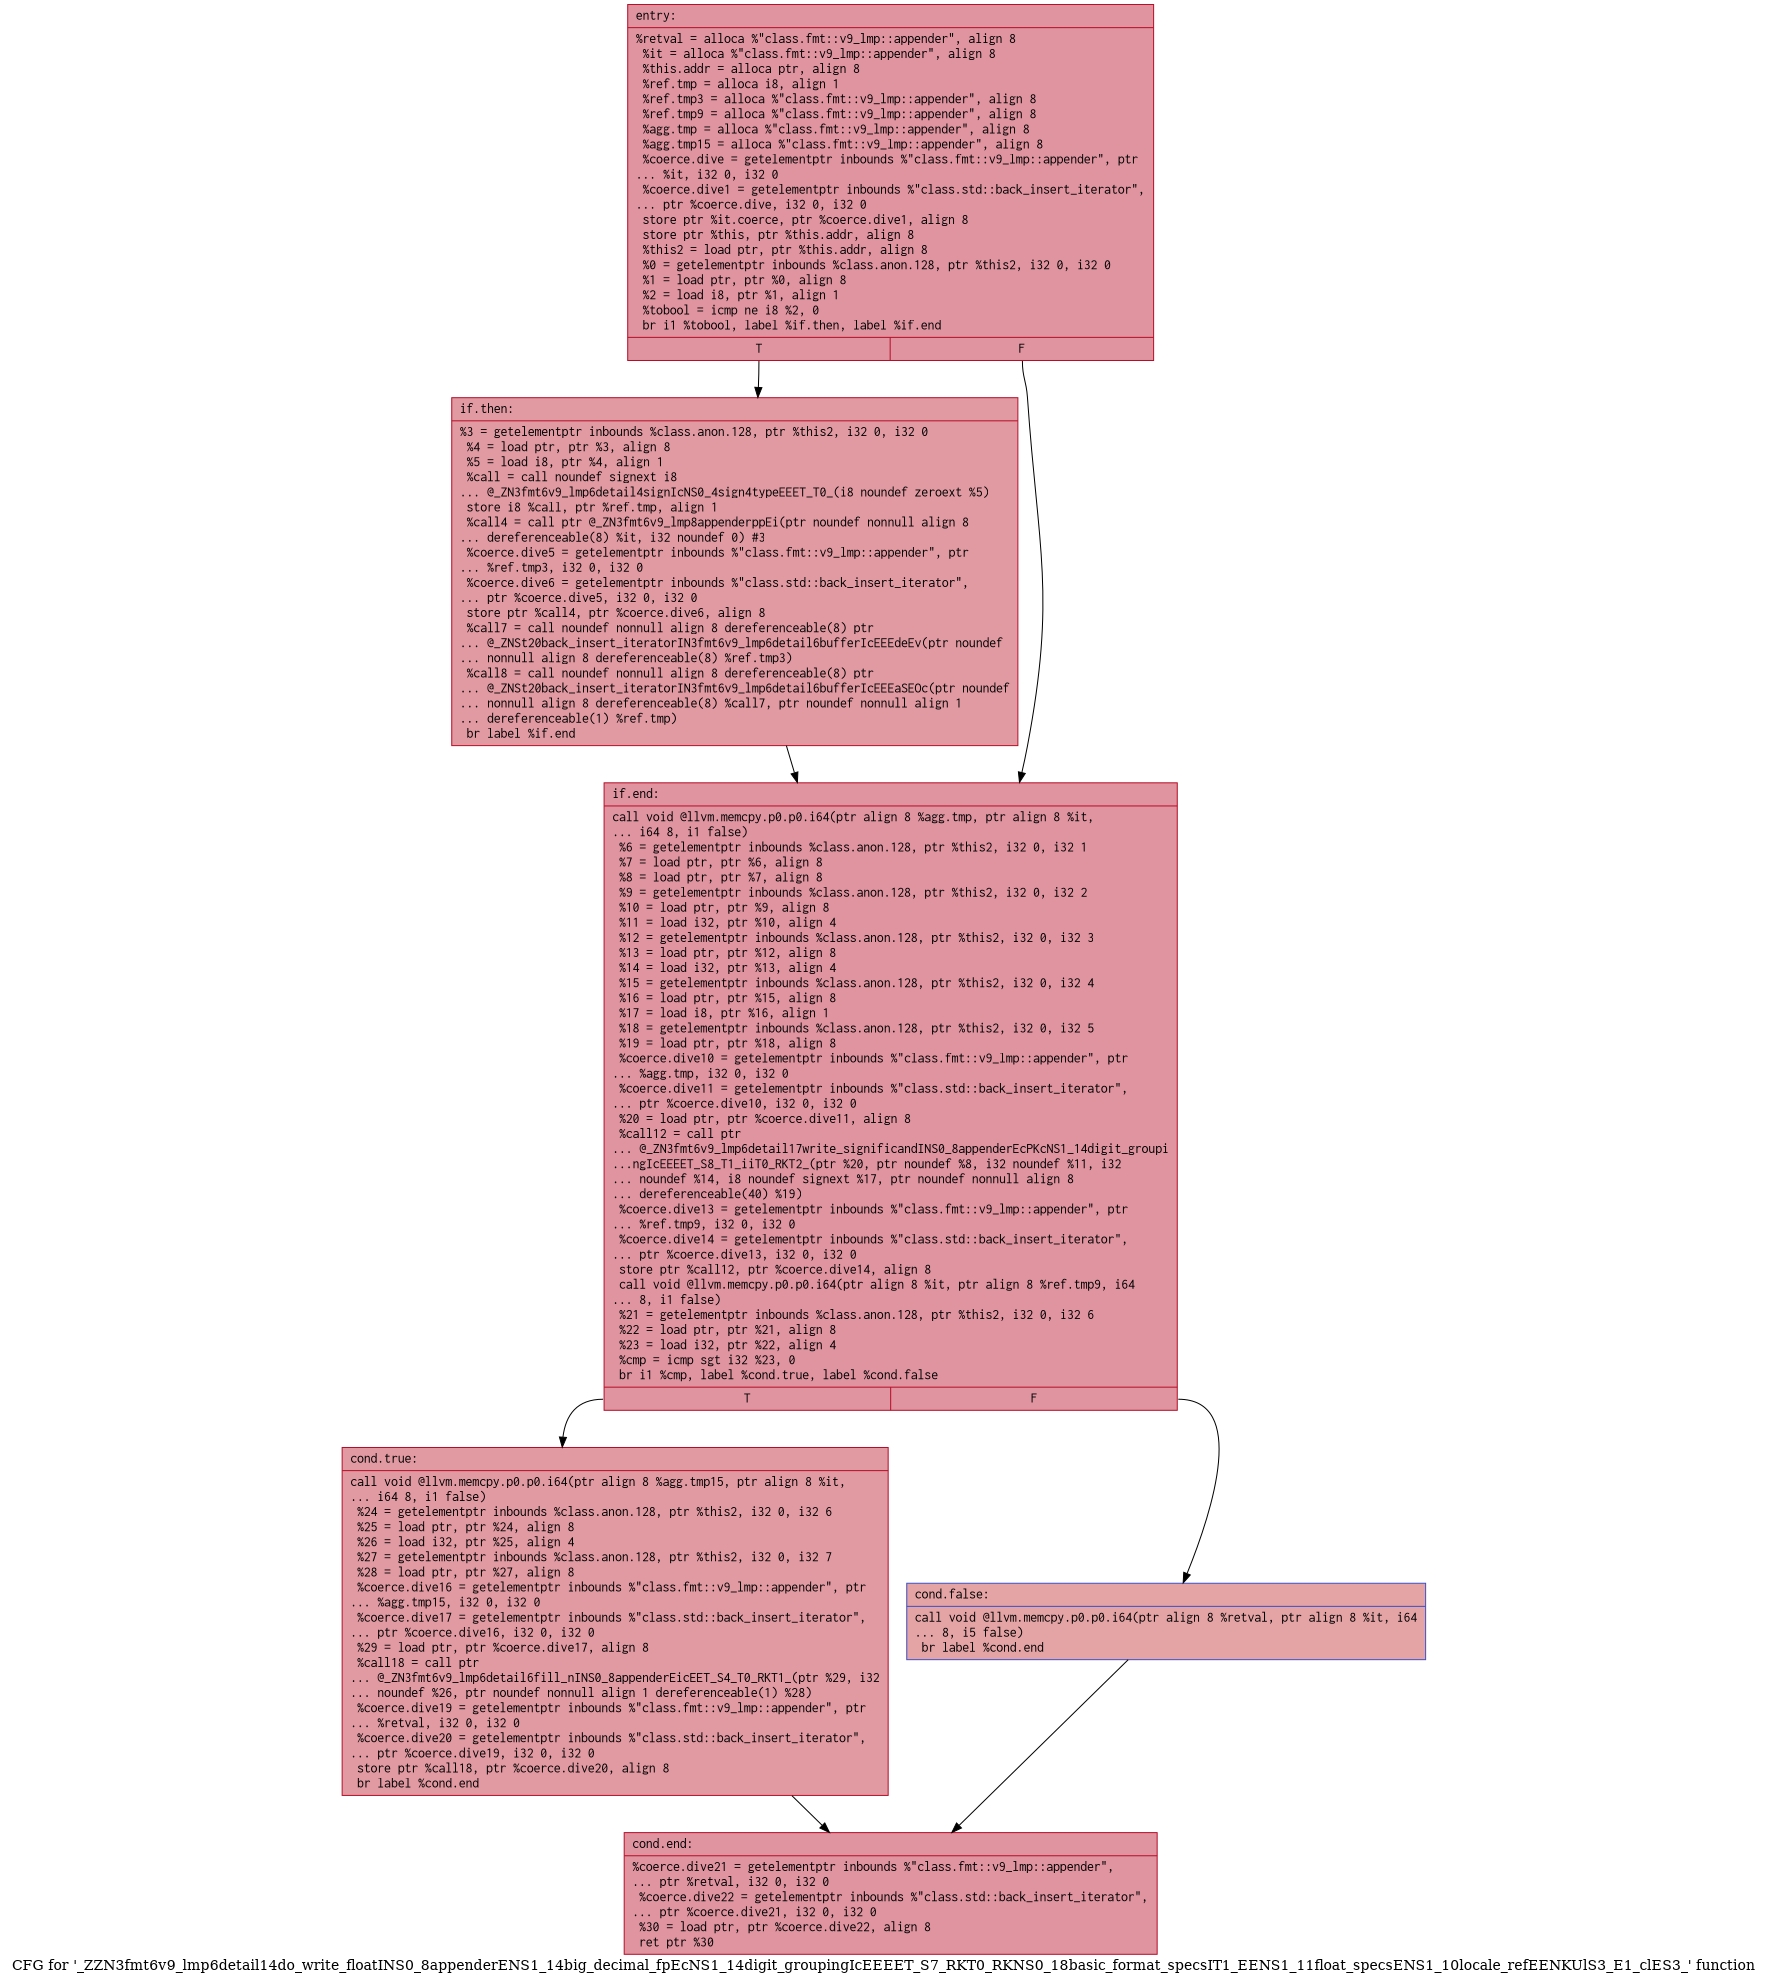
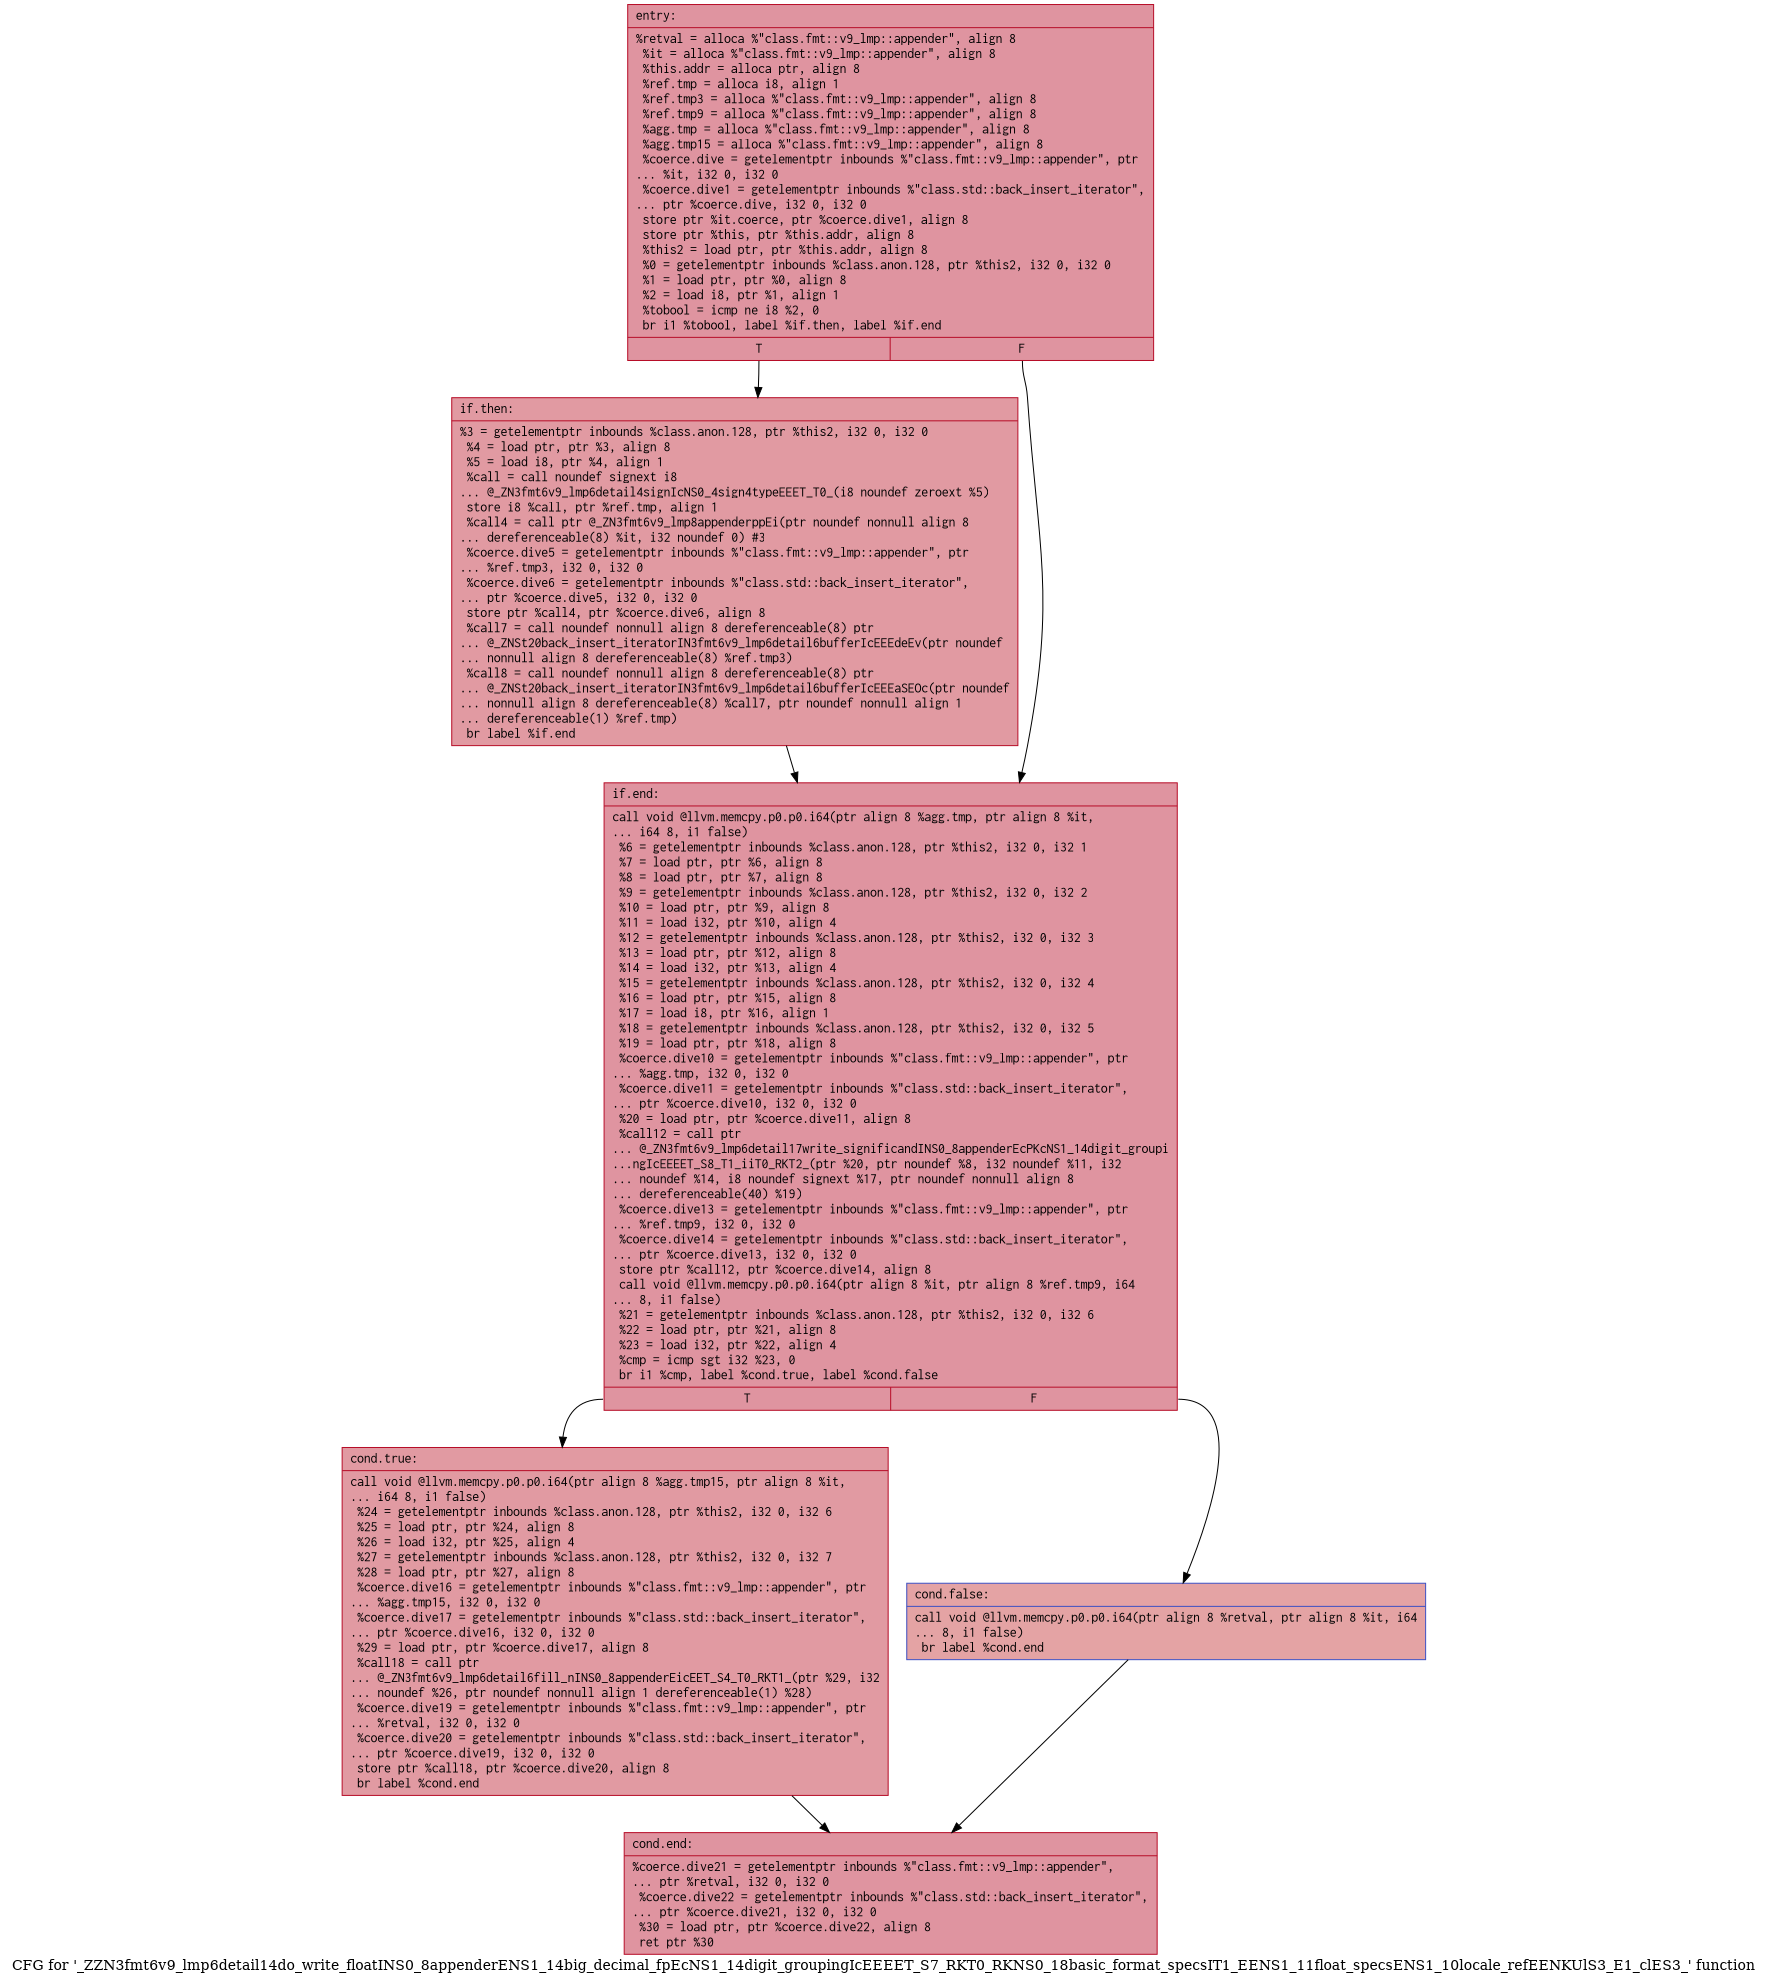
node "cond.false:": text "... 8, i5 false)" -> "... 8, i1 false)"
